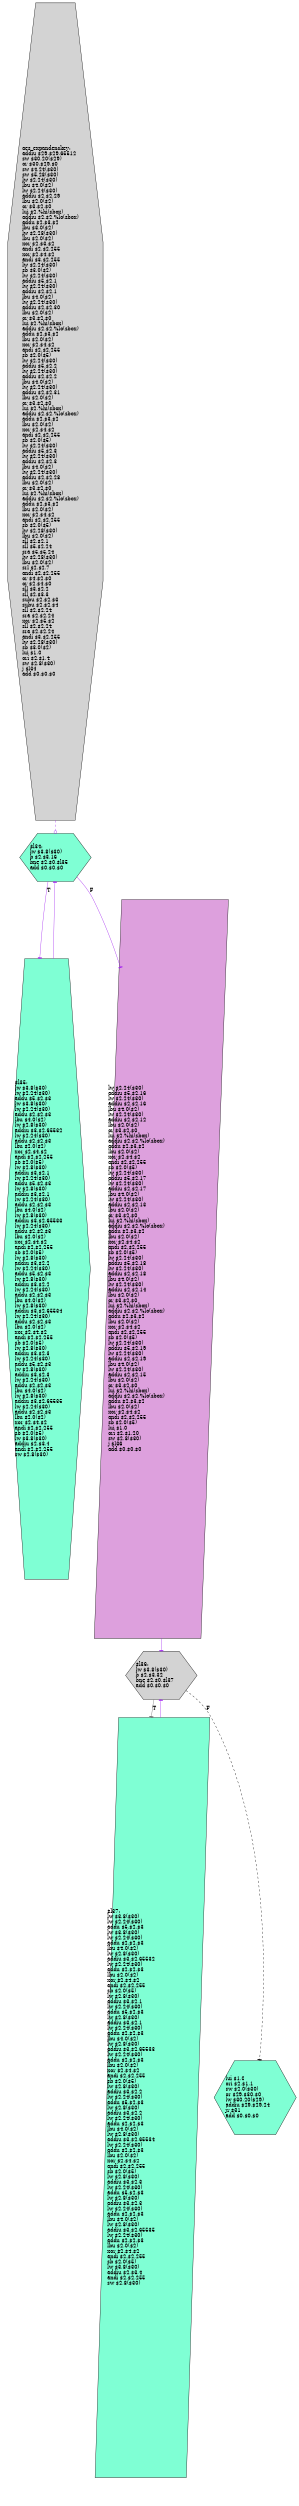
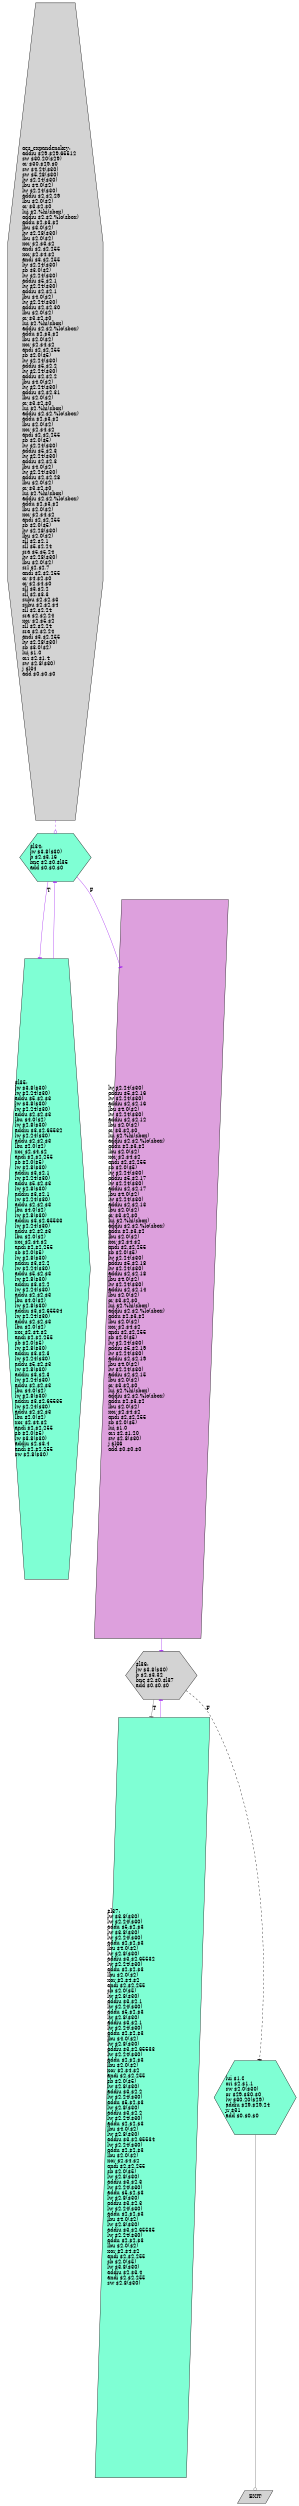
node "EXIT": added
